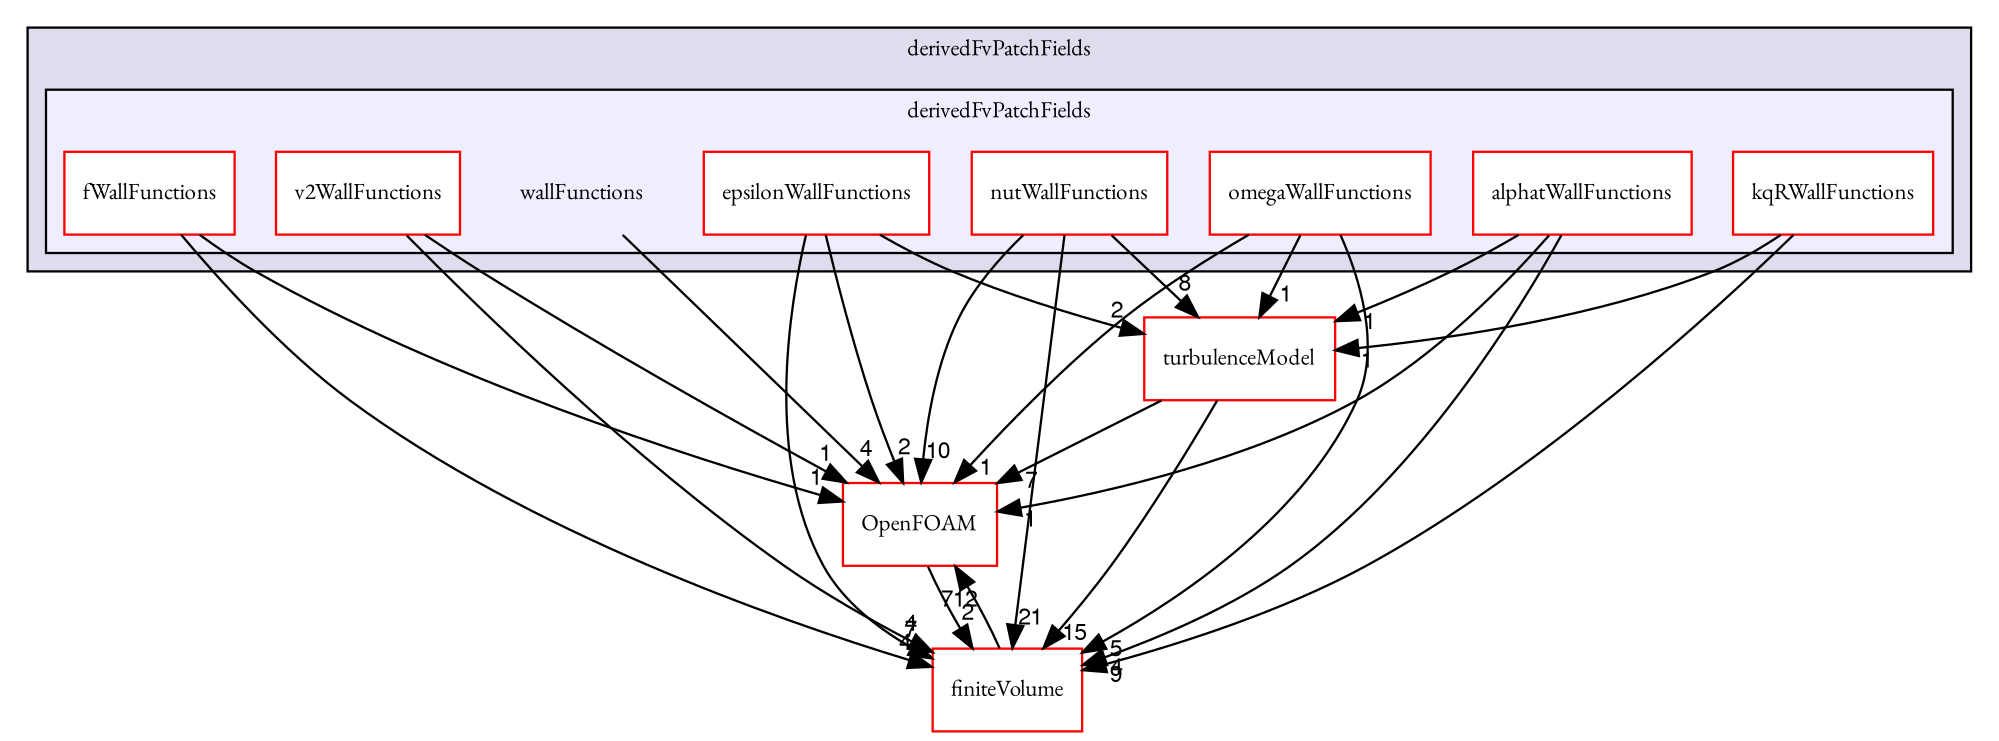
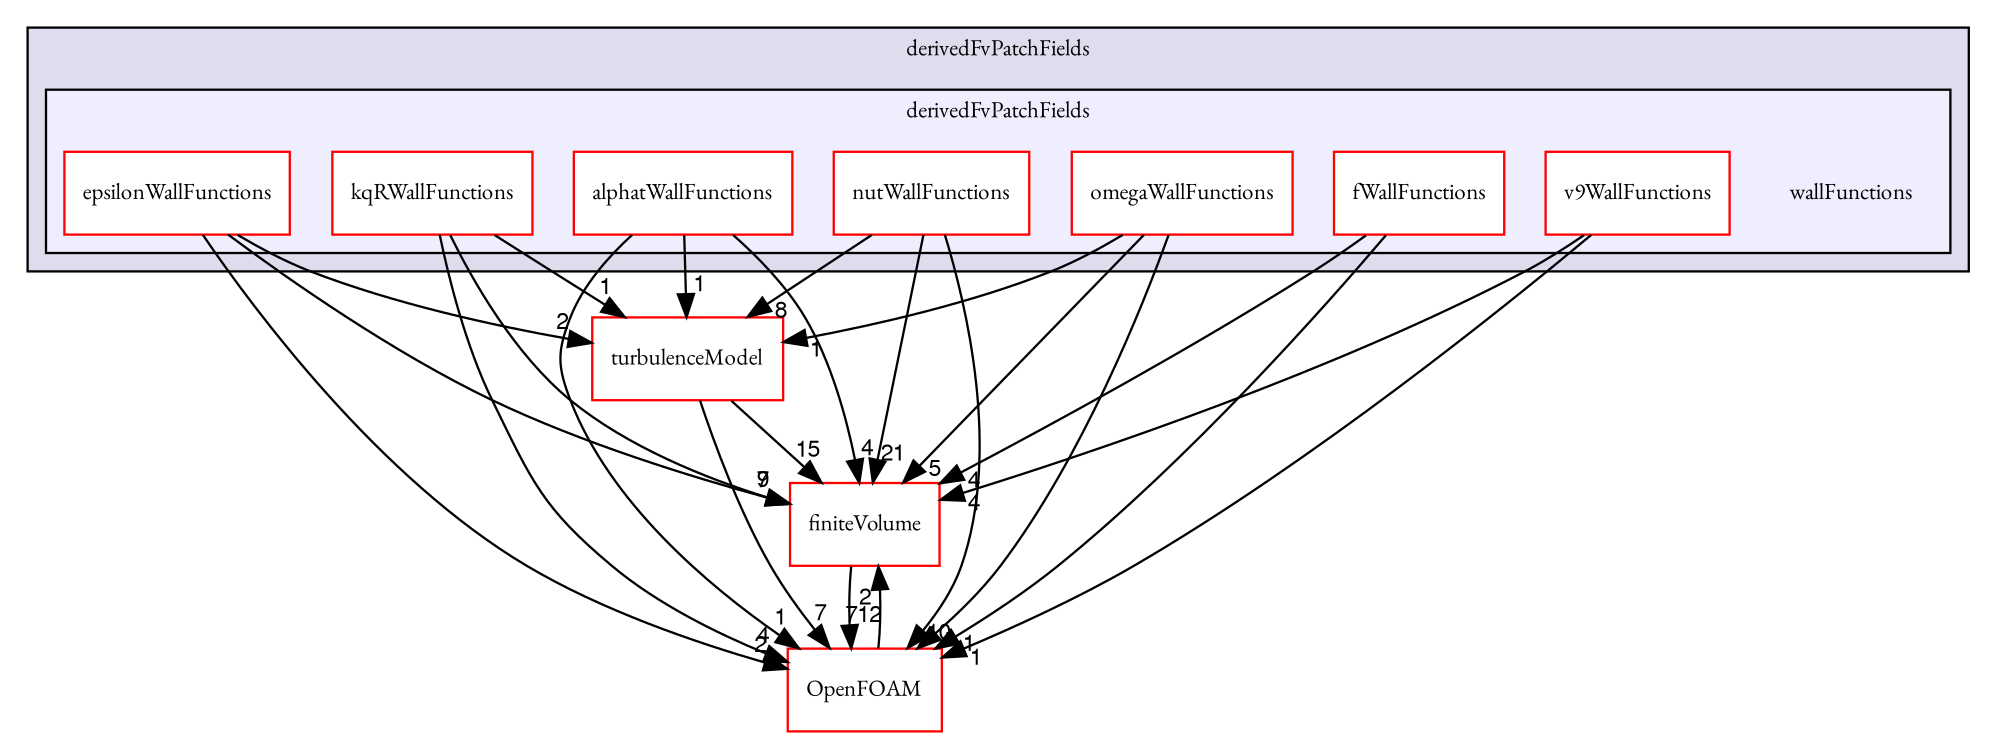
node "v2WallFunctions": label "v2WallFunctions" -> "v9WallFunctions"
edge "wallFunctions" -> "OpenFOAM": now "kqRWallFunctions" -> "OpenFOAM"
